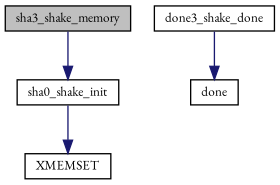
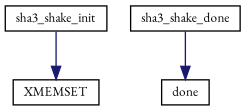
node "sha3_shake_memory": removed
node "done3_shake_done": label "done3_shake_done" -> "sha3_shake_done"
node "sha0_shake_init": label "sha0_shake_init" -> "sha3_shake_init"
